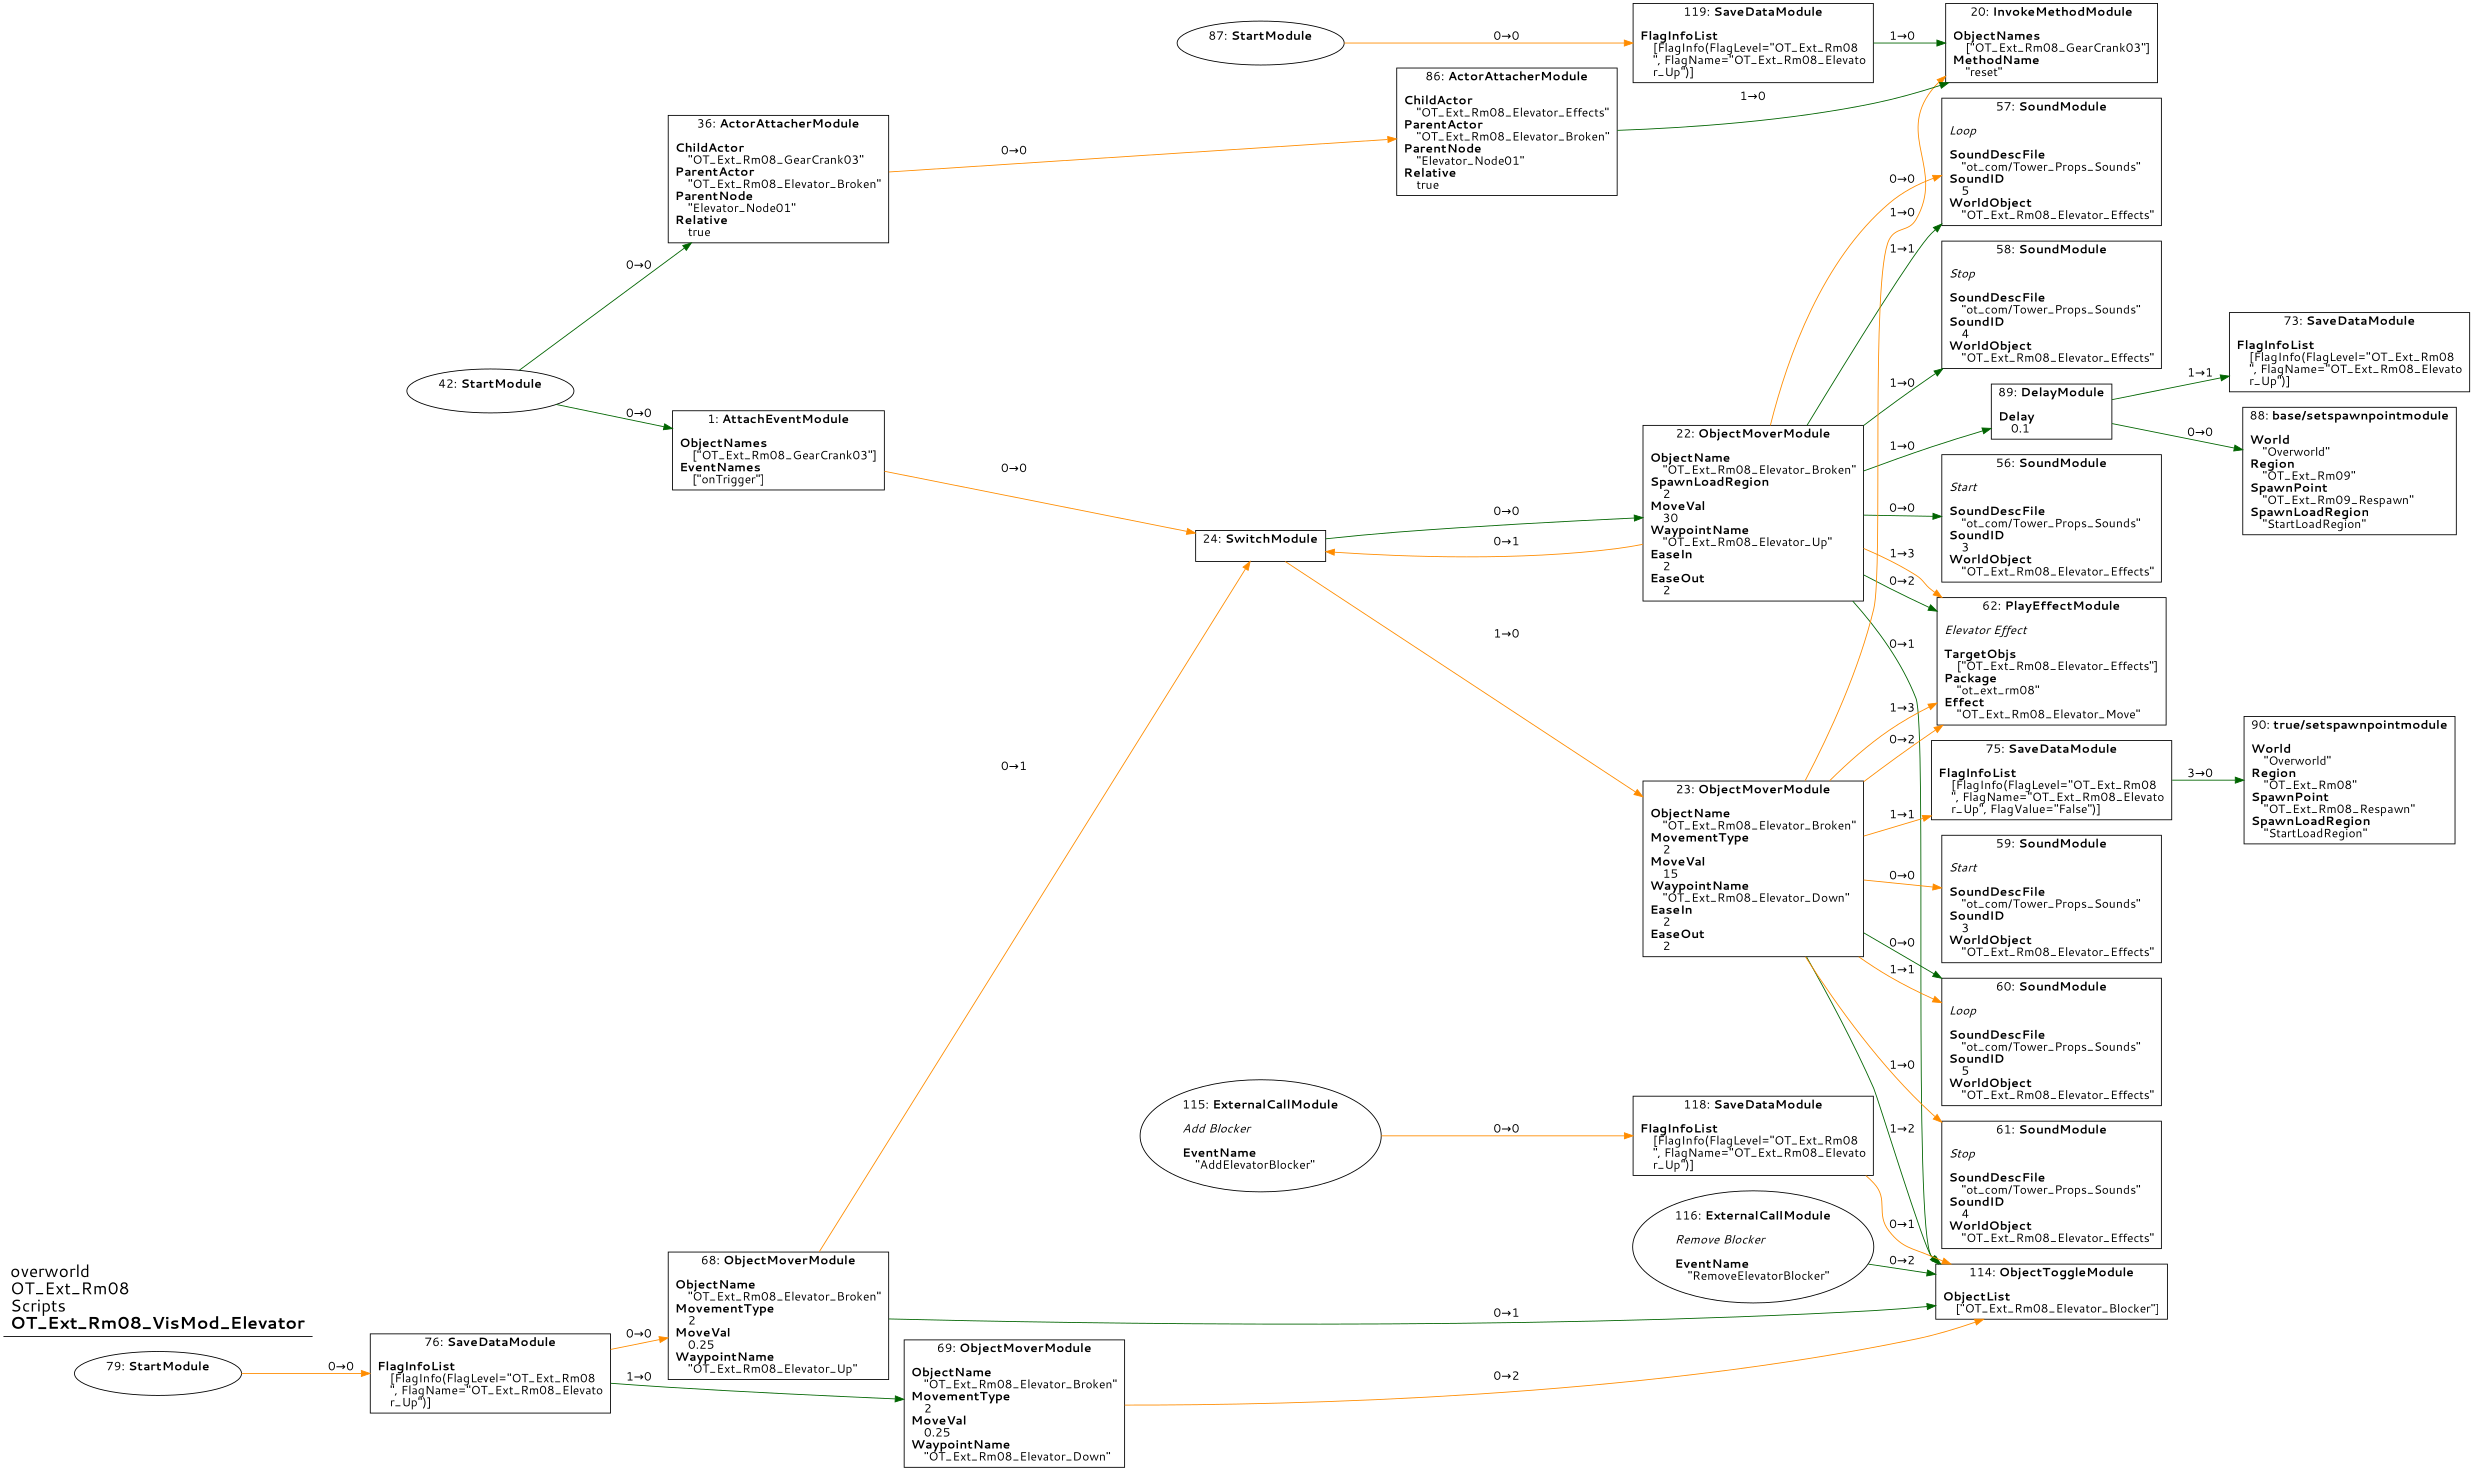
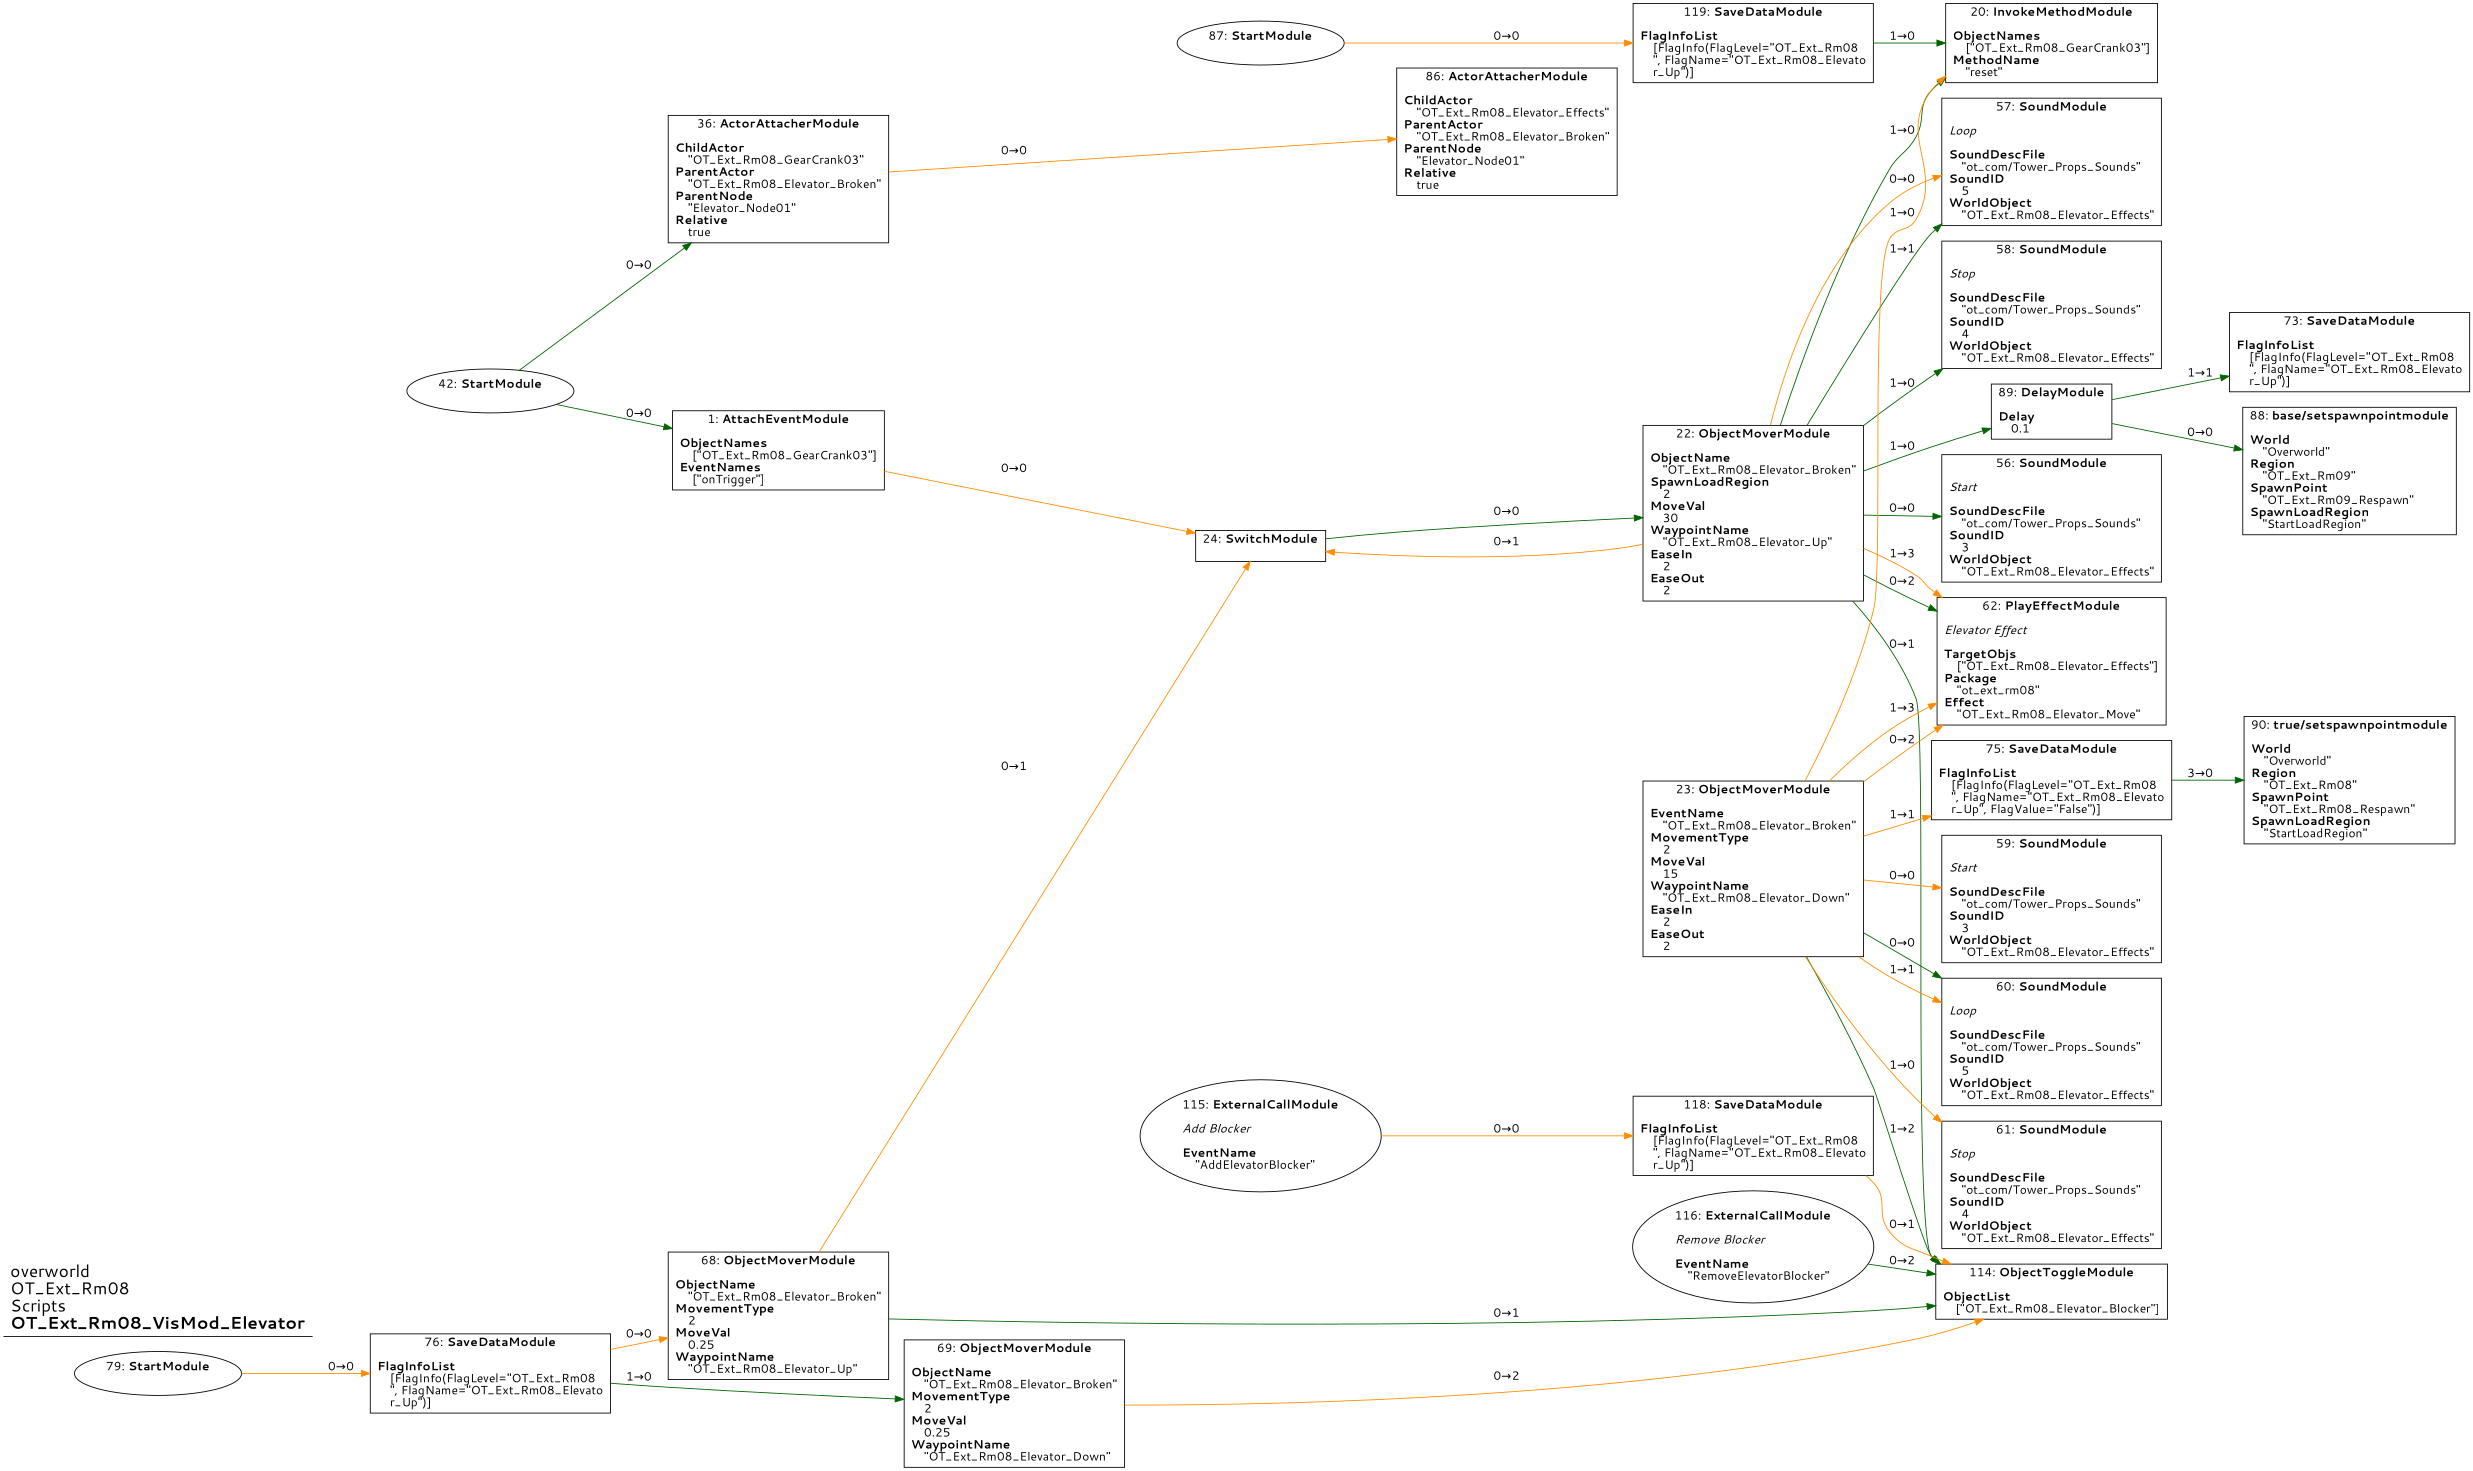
edge "86:" -> "20:": now "22:" -> "20:"
edge "24:" -> "23:": removed, label "1→0"
node "23:": text "ObjectName" -> "EventName"
